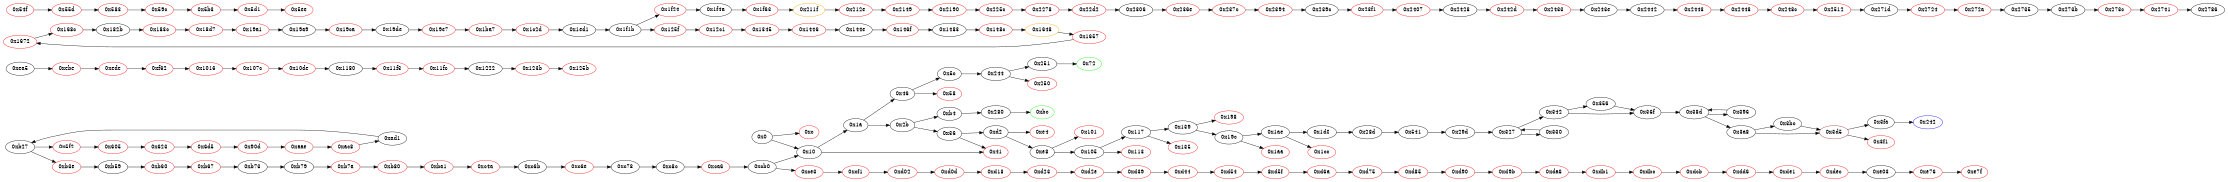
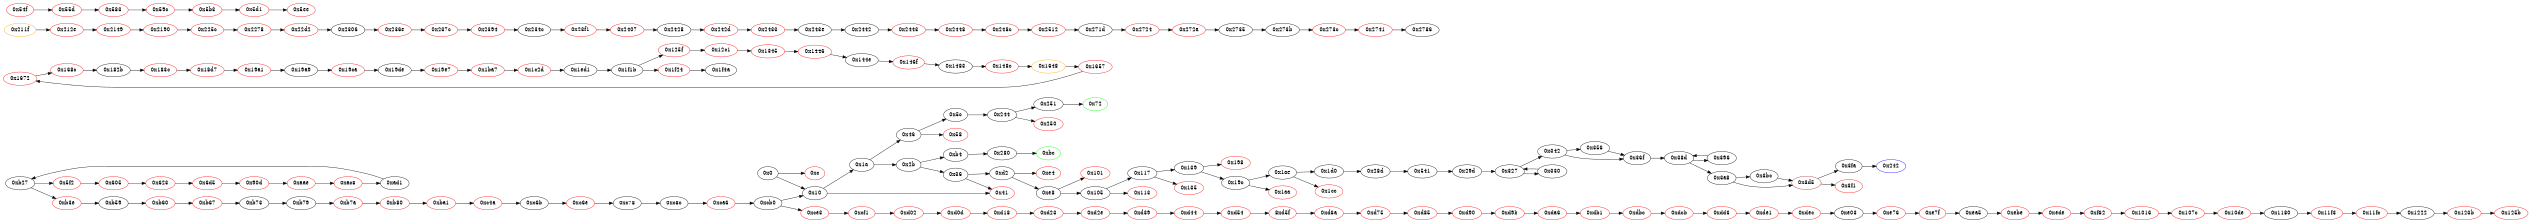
node "0x1f63": removed
node "0x239c": label "0x239c" -> "0x234c"
edge "0xe7f" -> "0xea5": added
